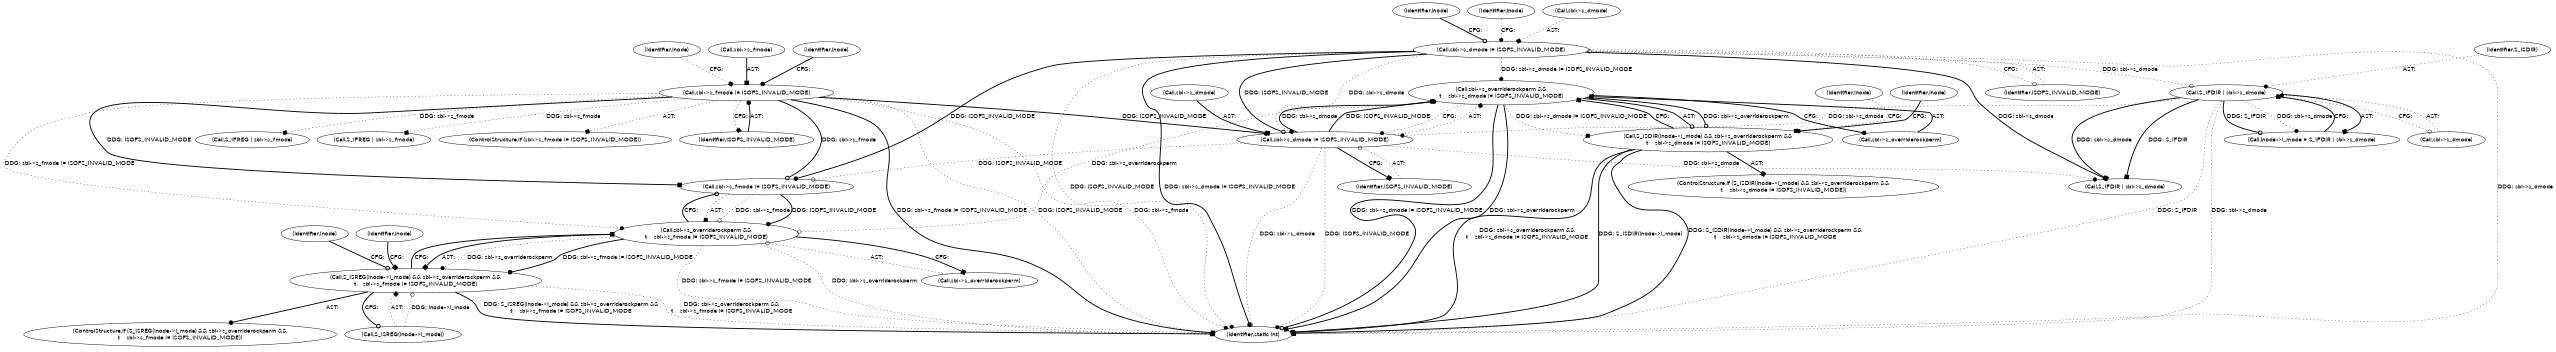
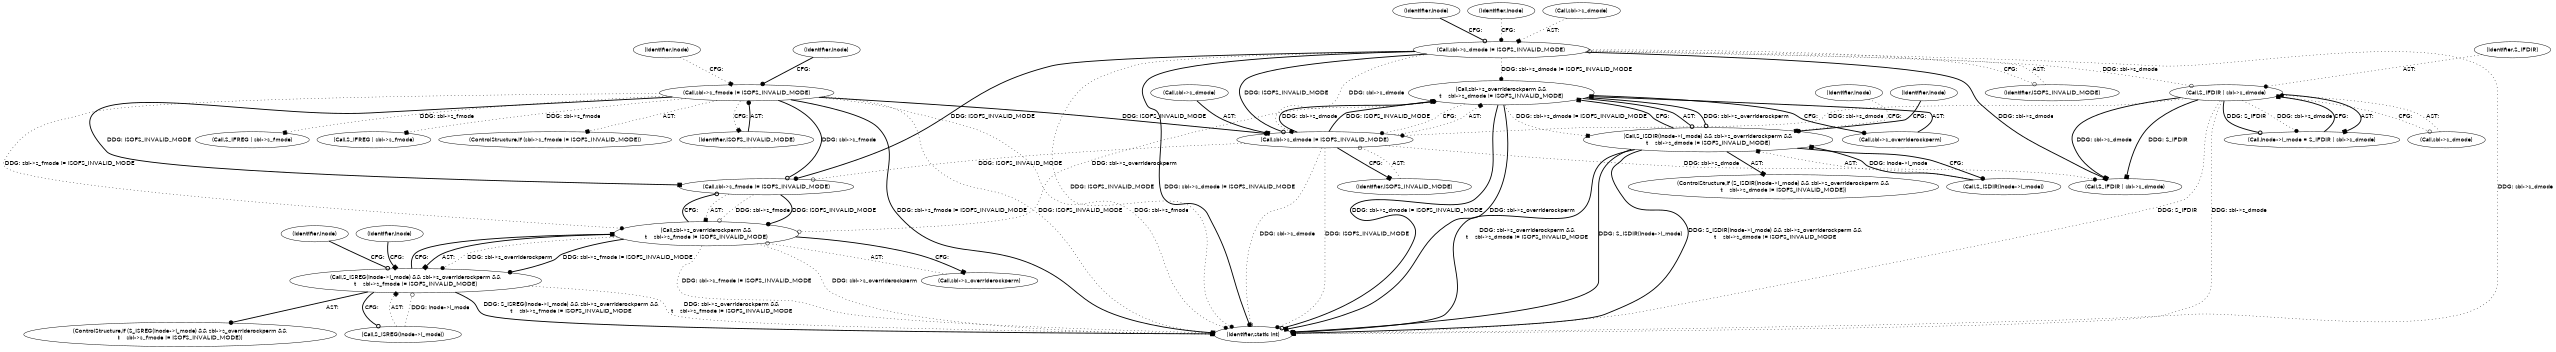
node "(Call,sbi->s_fmode)": removed
node "(Identifier,S_ISDIR)": label "(Identifier,S_ISDIR)" -> "(Identifier,S_IFDIR)"
node "(Call,S_ISDIR(inode->i_mode))": added
